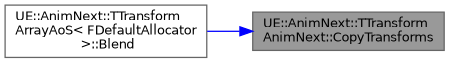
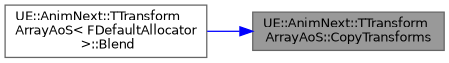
node "UE::AnimNext::TTransform AnimNext::CopyTransforms": label "UE::AnimNext::TTransform AnimNext::CopyTransforms" -> "UE::AnimNext::TTransform ArrayAoS::CopyTransforms"
